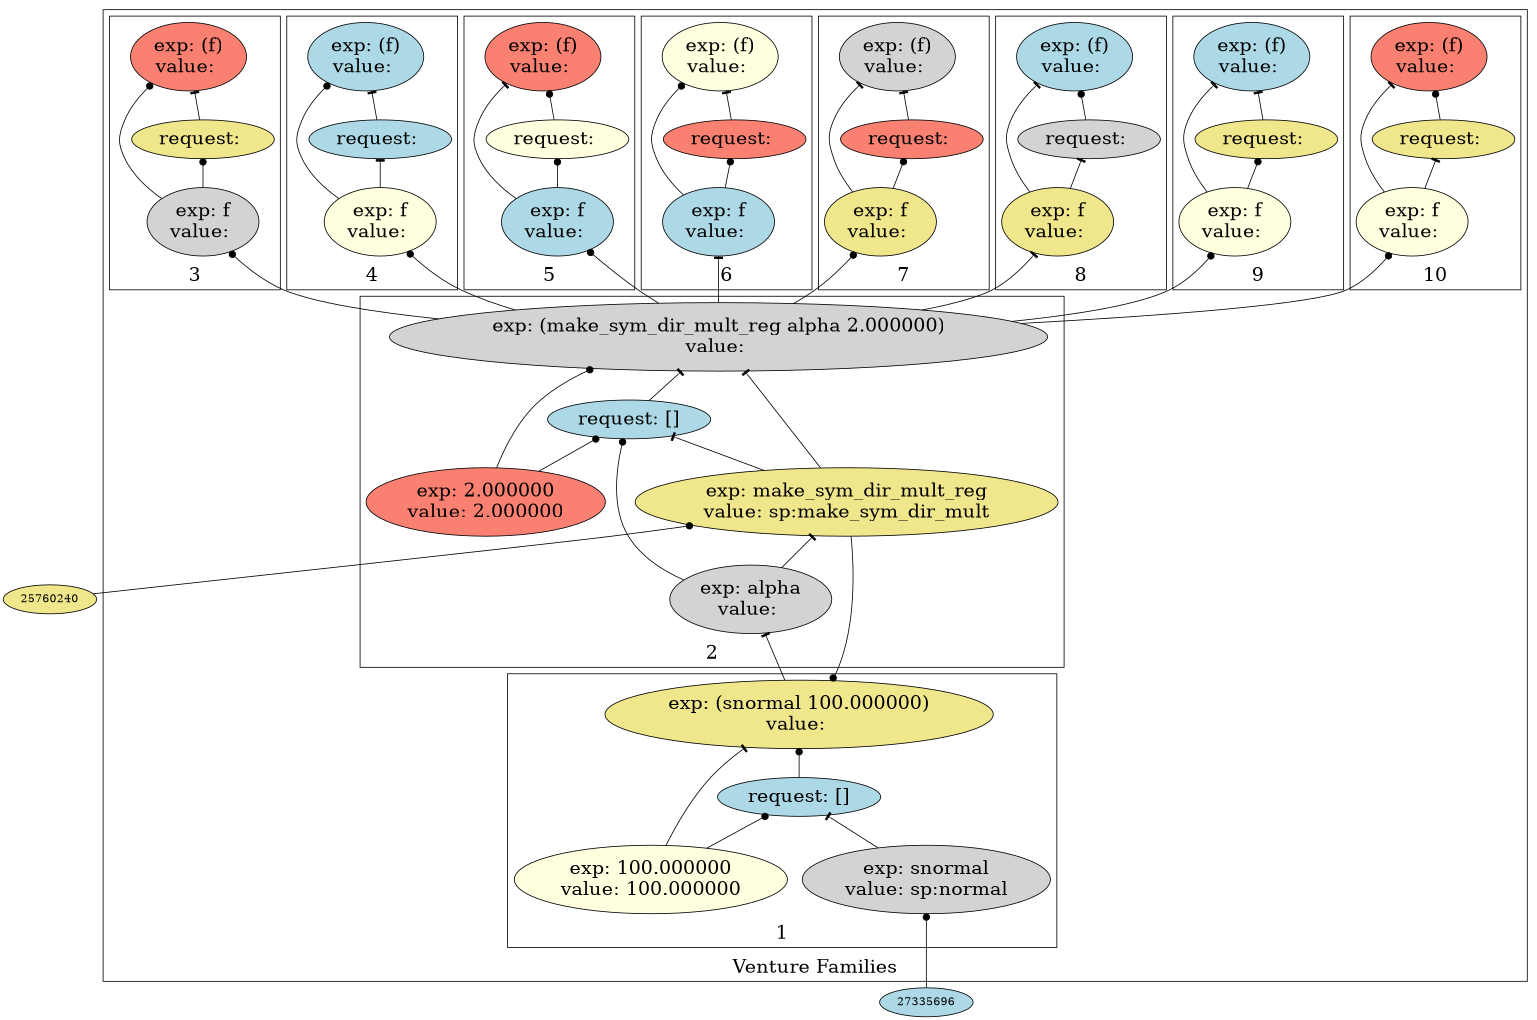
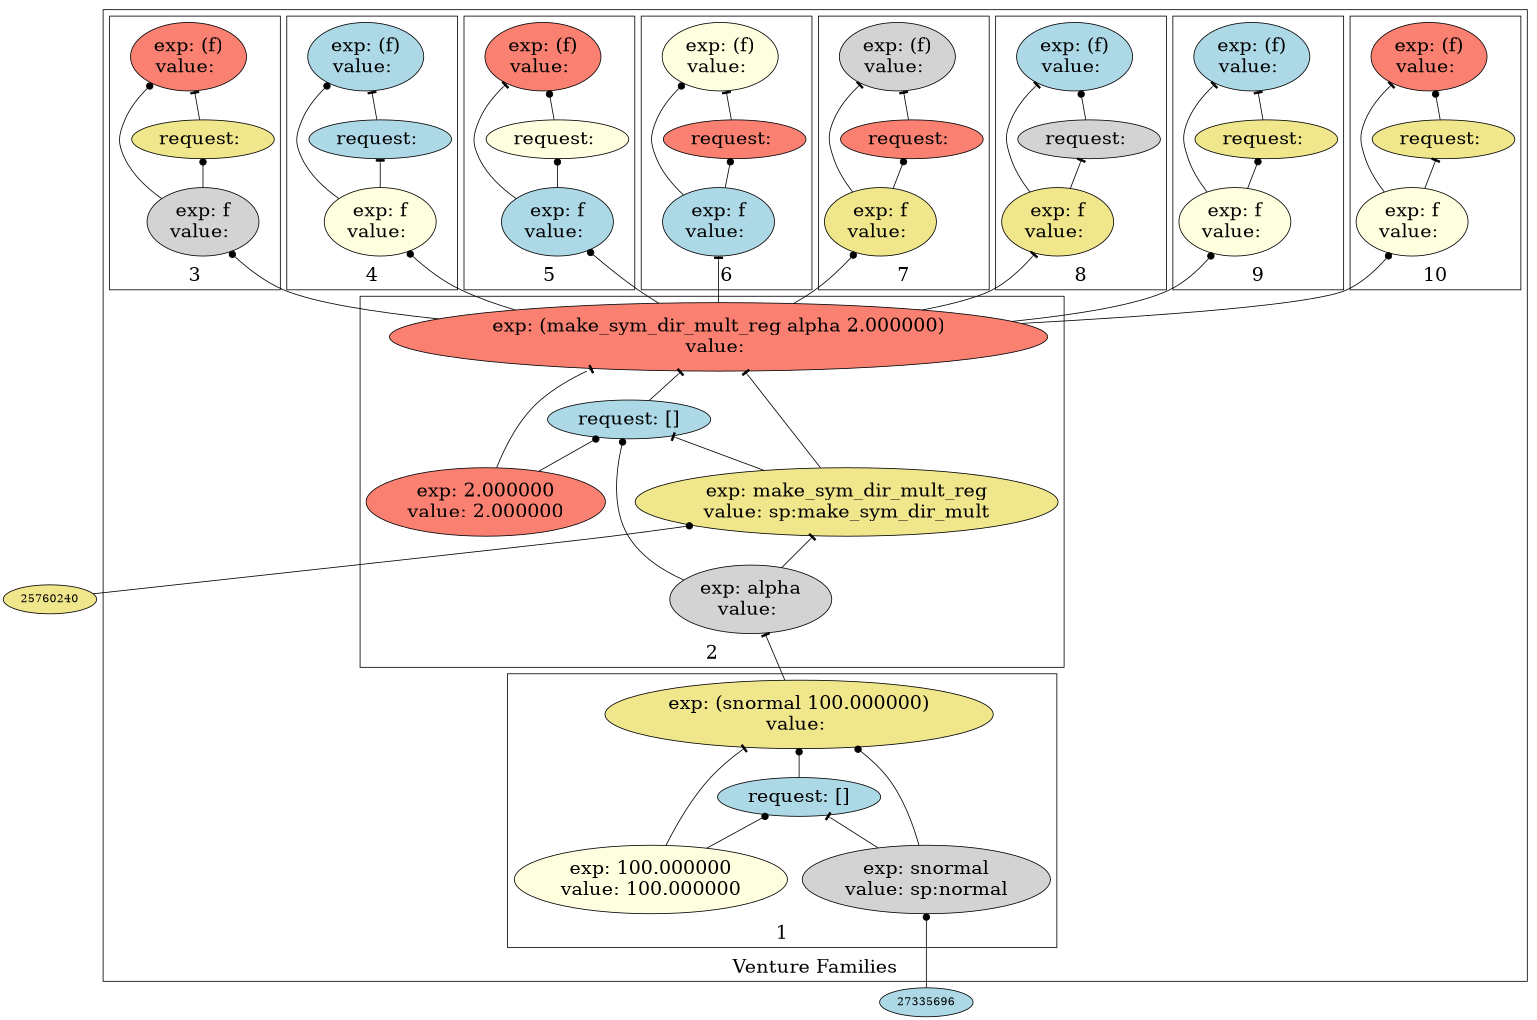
node "exp: (make_sym_dir_mult_reg alpha 2.000000) value:": fillcolor lightgrey -> salmon
edge "exp: 2.000000 value: 2.000000" -> "exp: (make_sym_dir_mult_reg alpha 2.000000) value:": arrowhead dot -> tee
edge "exp: make_sym_dir_mult_reg value: sp:make_sym_dir_mult" -> "exp: (snormal 100.000000) value:": now "exp: snormal value: sp:normal" -> "exp: (snormal 100.000000) value:"
